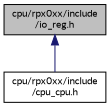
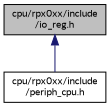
node "cpu/rpx0xx/include /cpu_cpu.h": label "cpu/rpx0xx/include /cpu_cpu.h" -> "cpu/rpx0xx/include /periph_cpu.h"
